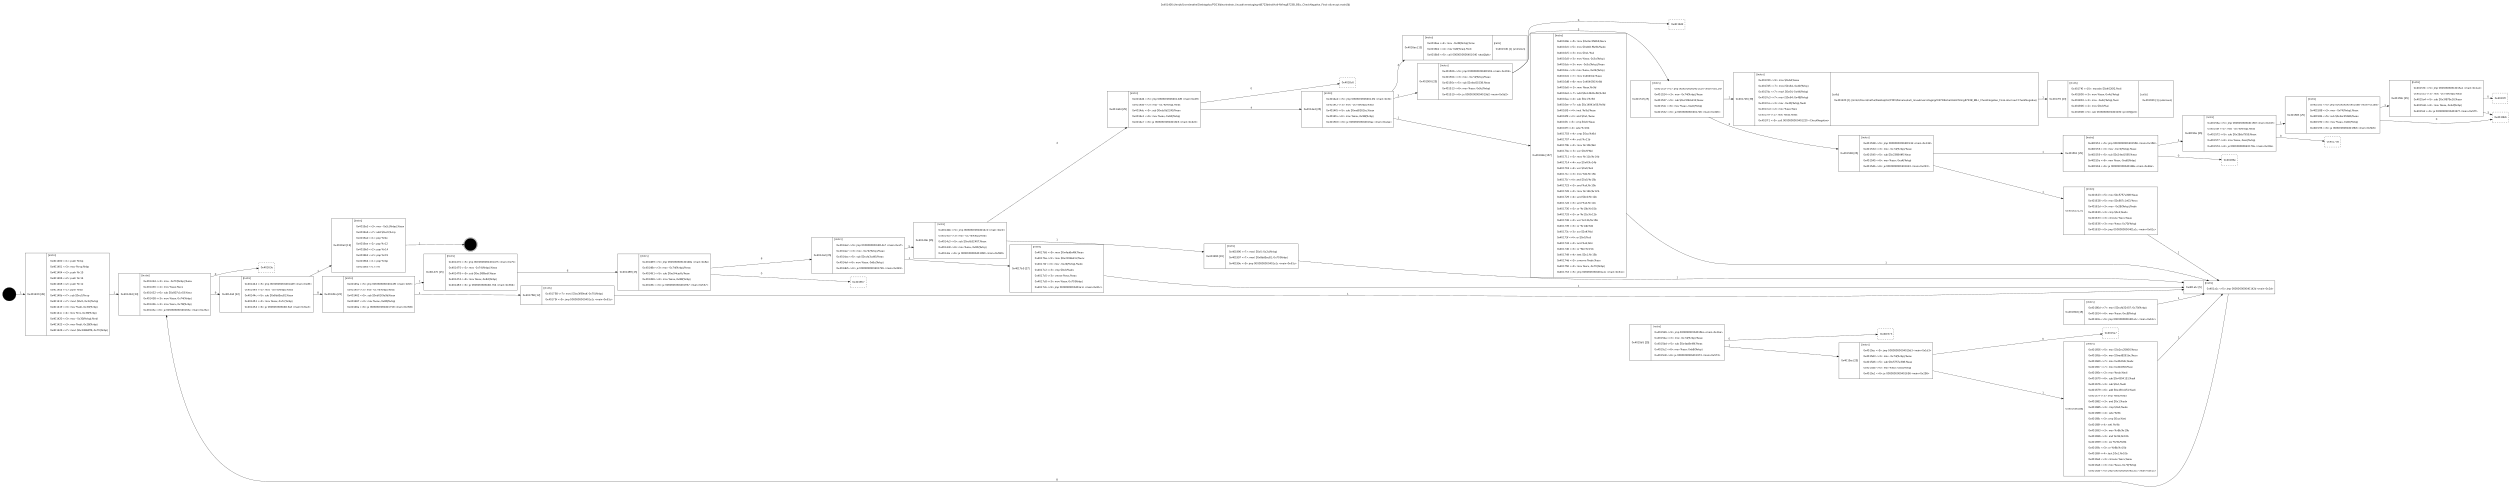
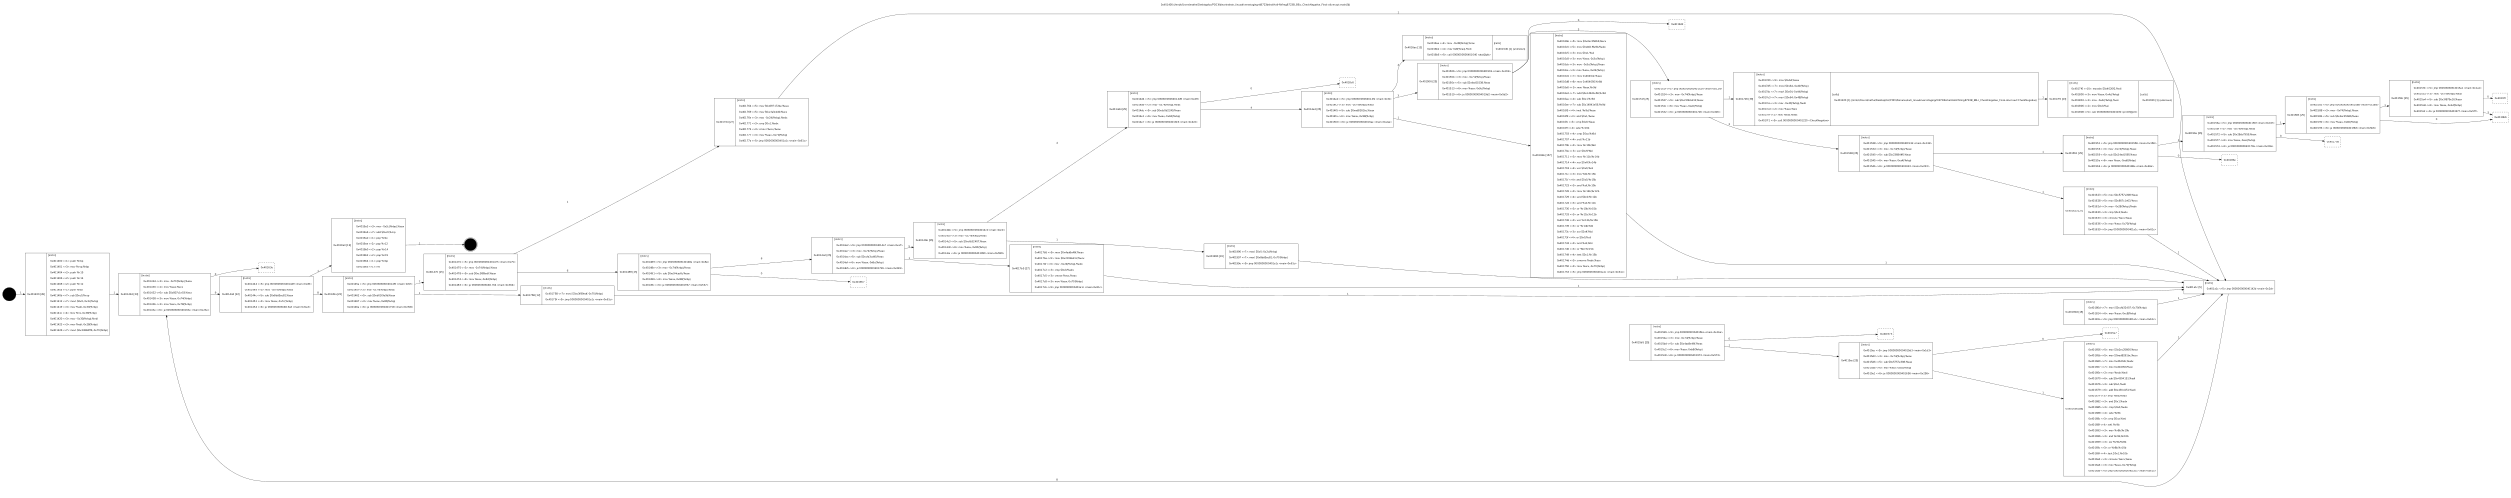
node "0x401764 [27]": added
